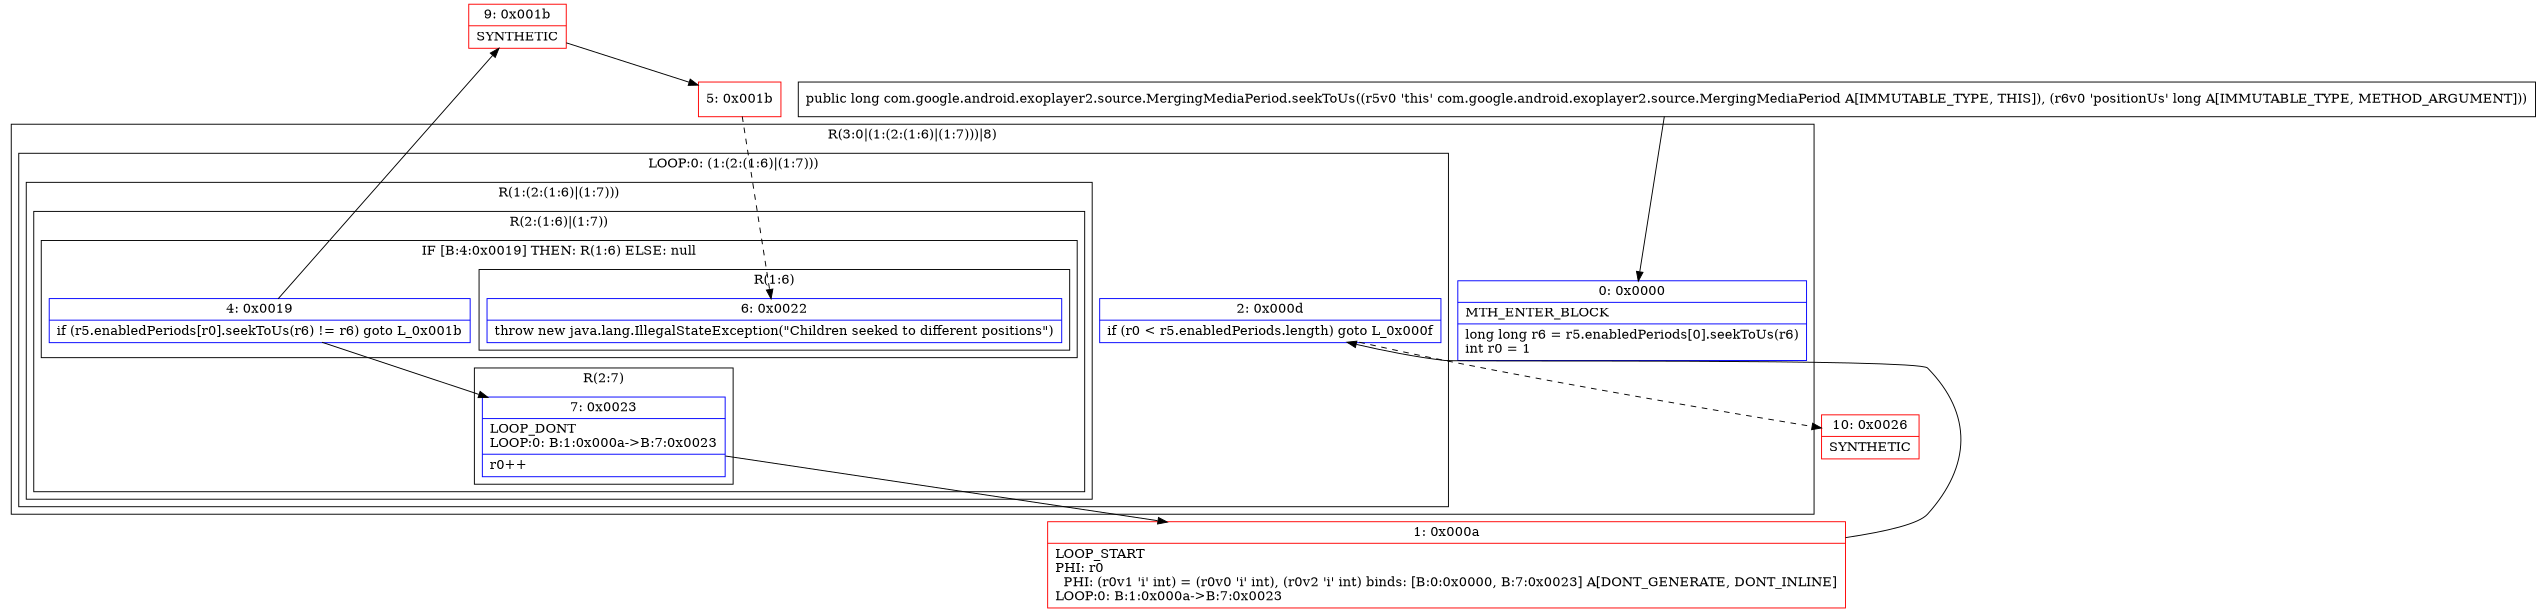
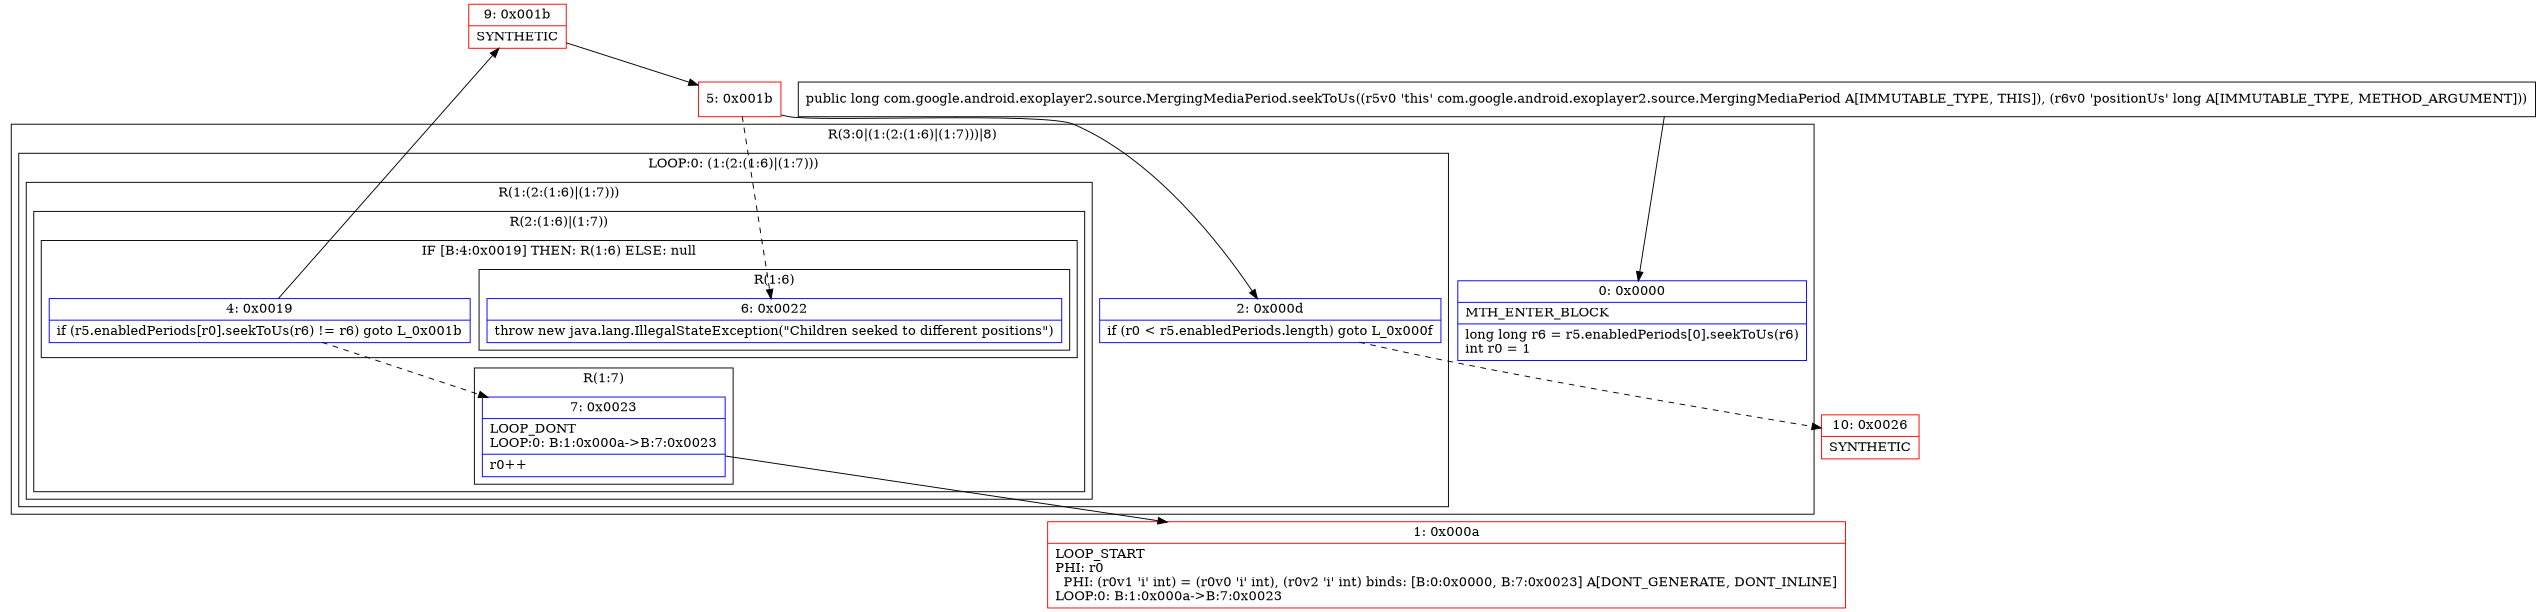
edge "1: 0x000a" -> "2: 0x000d": now "5: 0x001b" -> "2: 0x000d"
edge "4: 0x0019" -> "7: 0x0023": style solid -> dashed
cluster "R(2:7)": label "R(2:7)" -> "R(1:7)"
